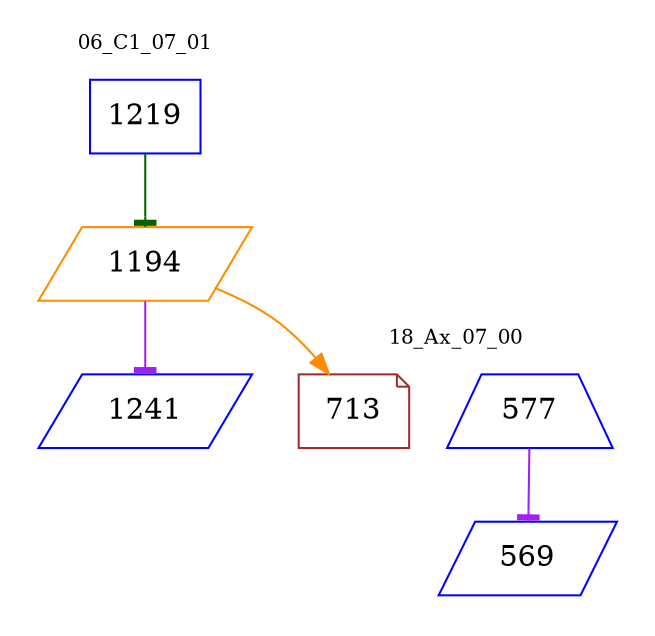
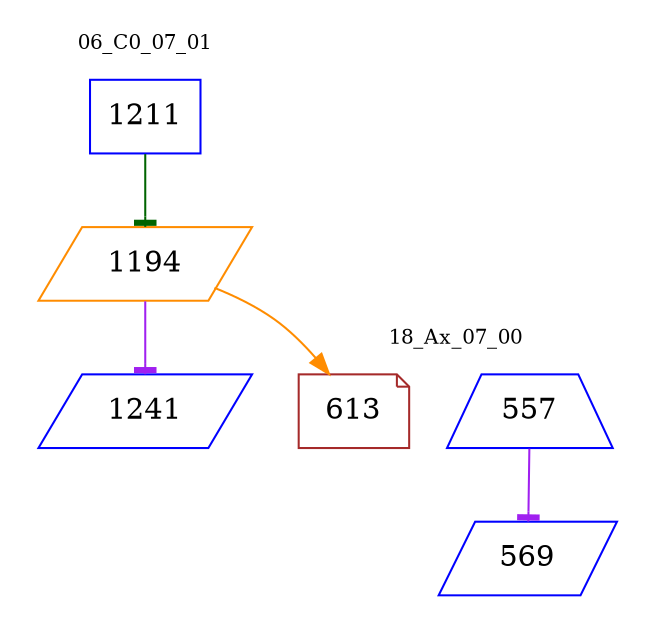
cluster "06_C1_07_01": label "06_C1_07_01" -> "06_C0_07_01"
node "1219": label "1219" -> "1211"
node "713": label "713" -> "613"
node "577": label "577" -> "557"
